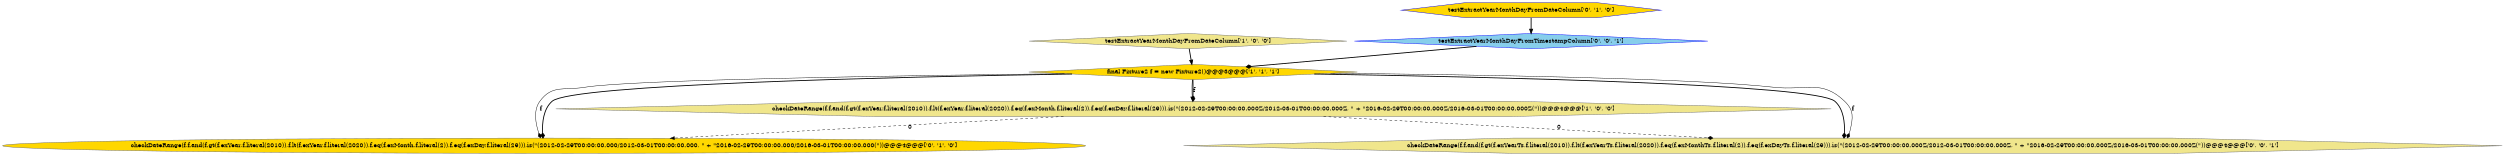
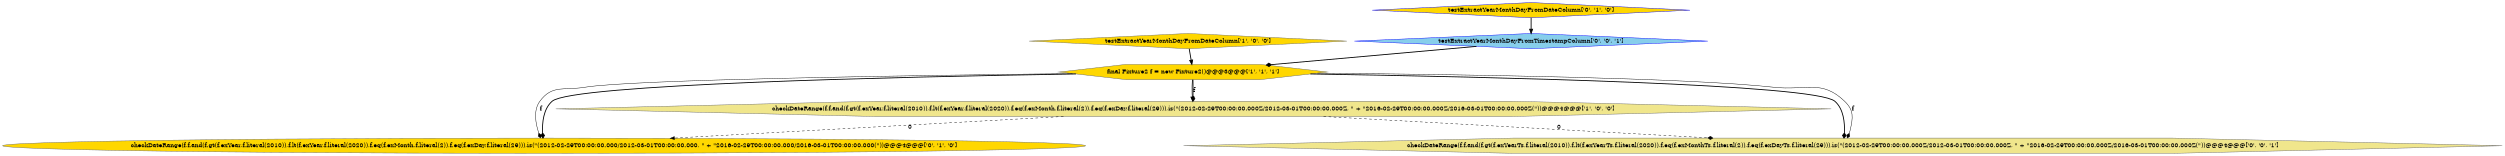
node "testExtractYearMonthDayFromDateColumn['0', '1', '0']": shape hexagon -> diamond
node "testExtractYearMonthDayFromDateColumn['1', '0', '0']": fillcolor khaki -> gold
node "final Fixture2 f = new Fixture2()@@@3@@@['1', '1', '1']": shape diamond -> hexagon
